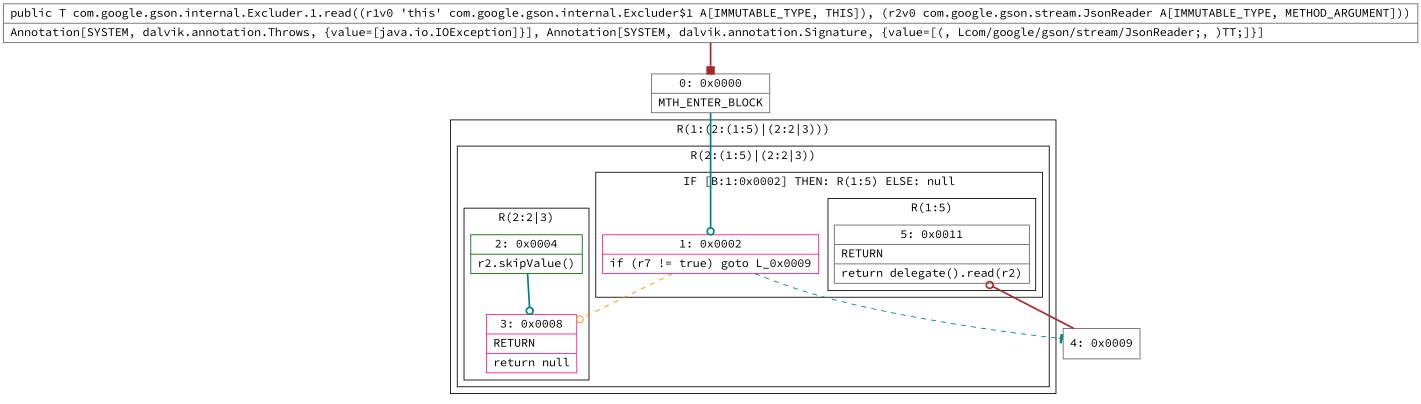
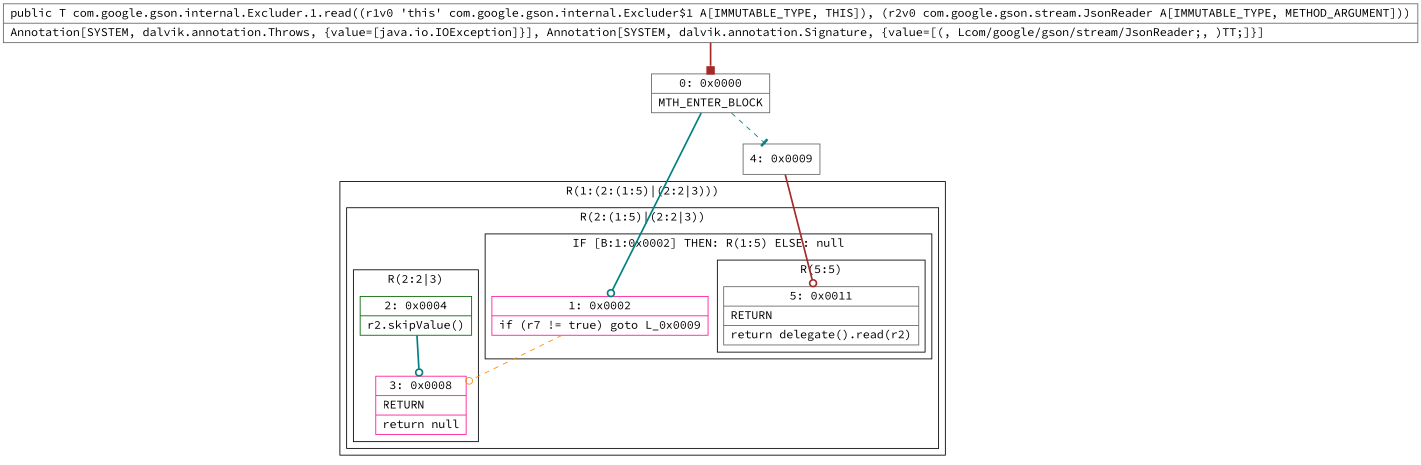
cluster "R(1:5)": label "R(1:5)" -> "R(5:5)"
edge "1: 0x0002" -> "4: 0x0009": now "0: 0x0000" -> "4: 0x0009"
